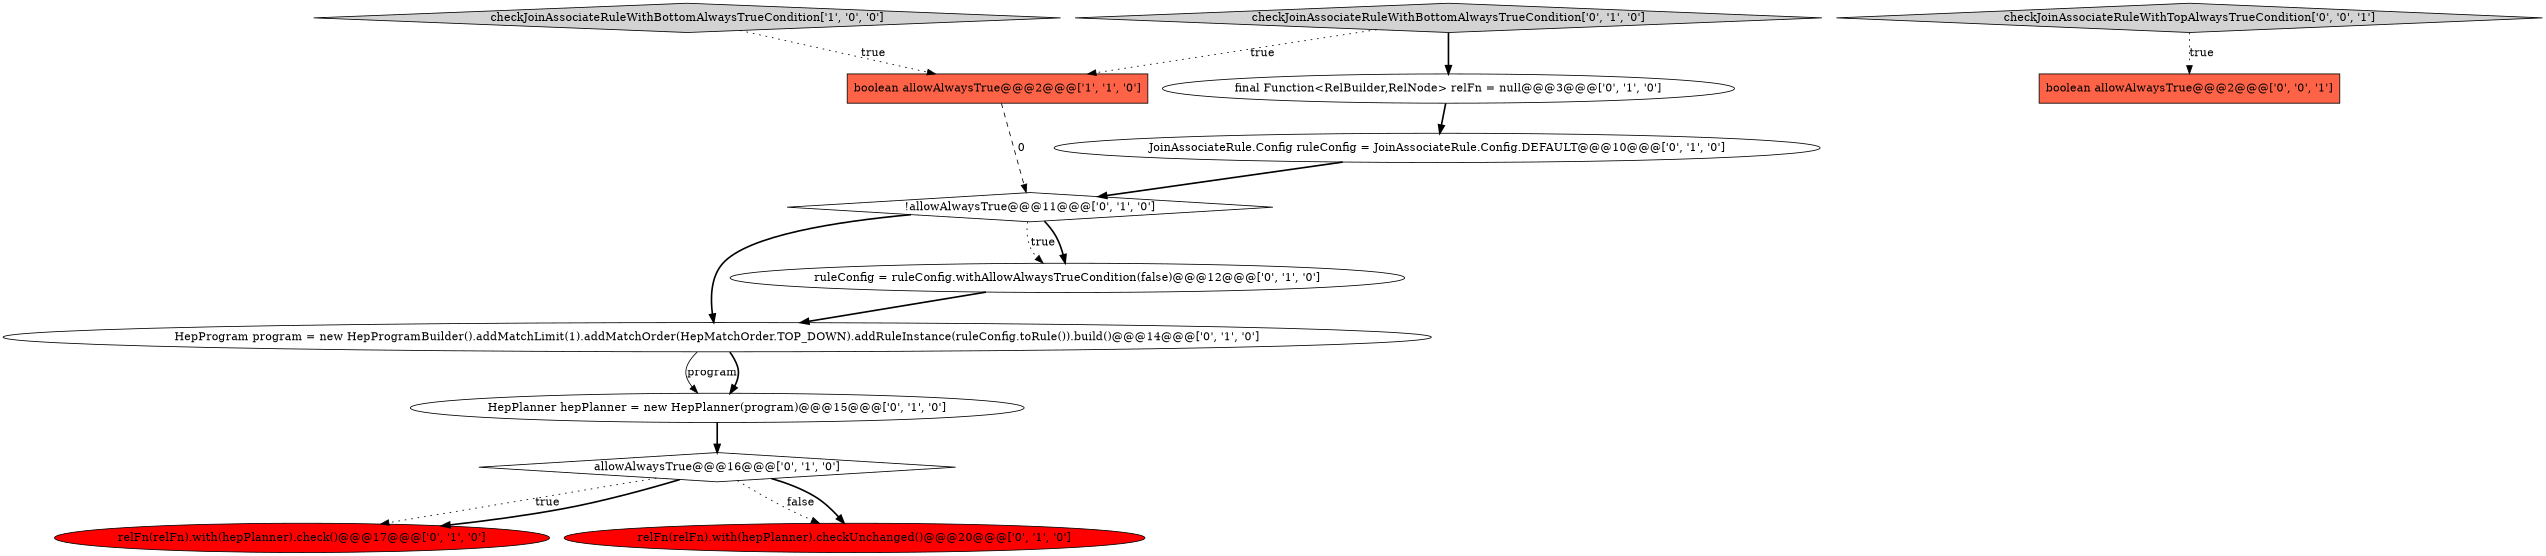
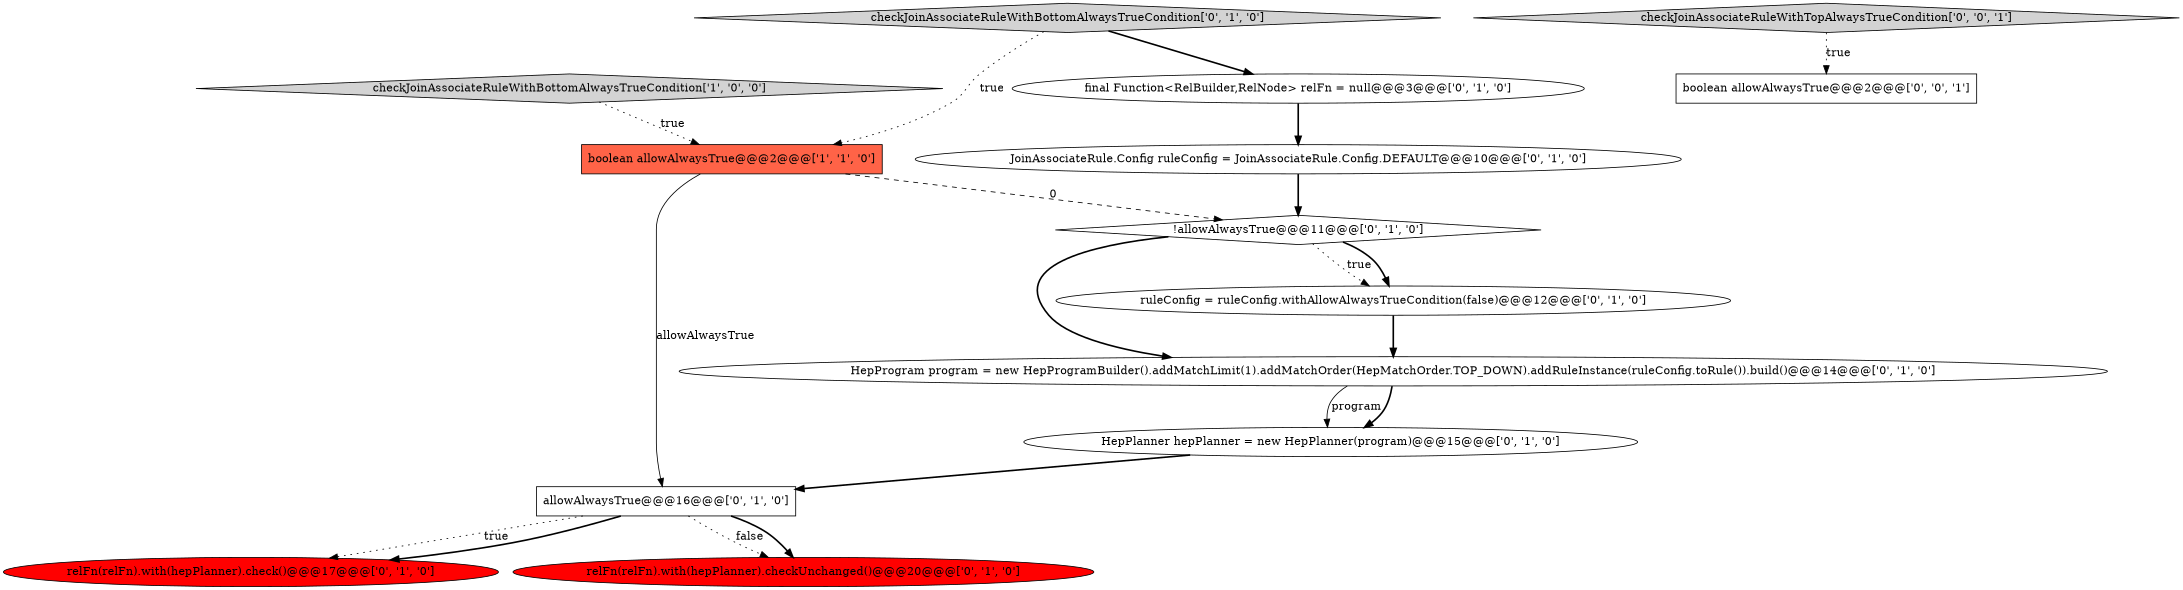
node "boolean allowAlwaysTrue@@@2@@@['0', '0', '1']": fillcolor tomato -> white
edge "boolean allowAlwaysTrue@@@2@@@['1', '1', '0']" -> "allowAlwaysTrue@@@16@@@['0', '1', '0']": added, label "allowAlwaysTrue"
node "allowAlwaysTrue@@@16@@@['0', '1', '0']": shape diamond -> box
